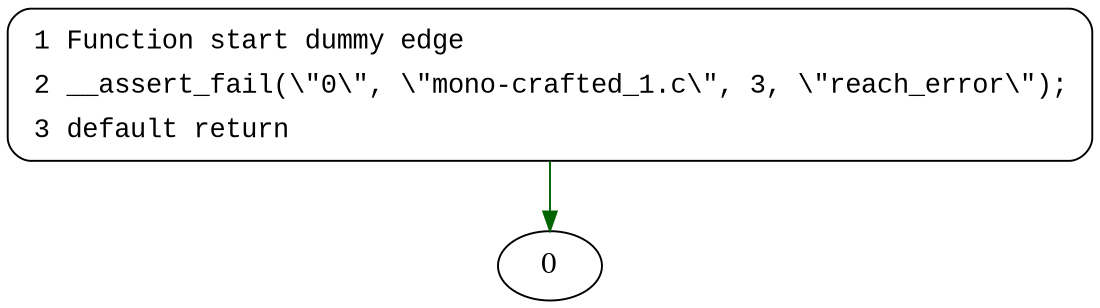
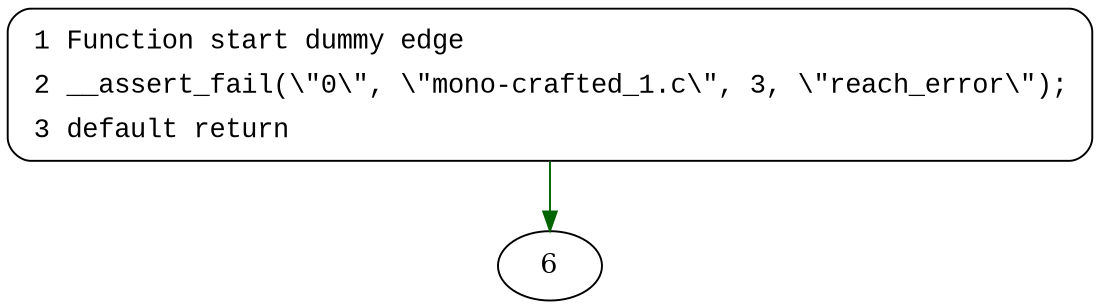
node "0": label "0" -> "6"
